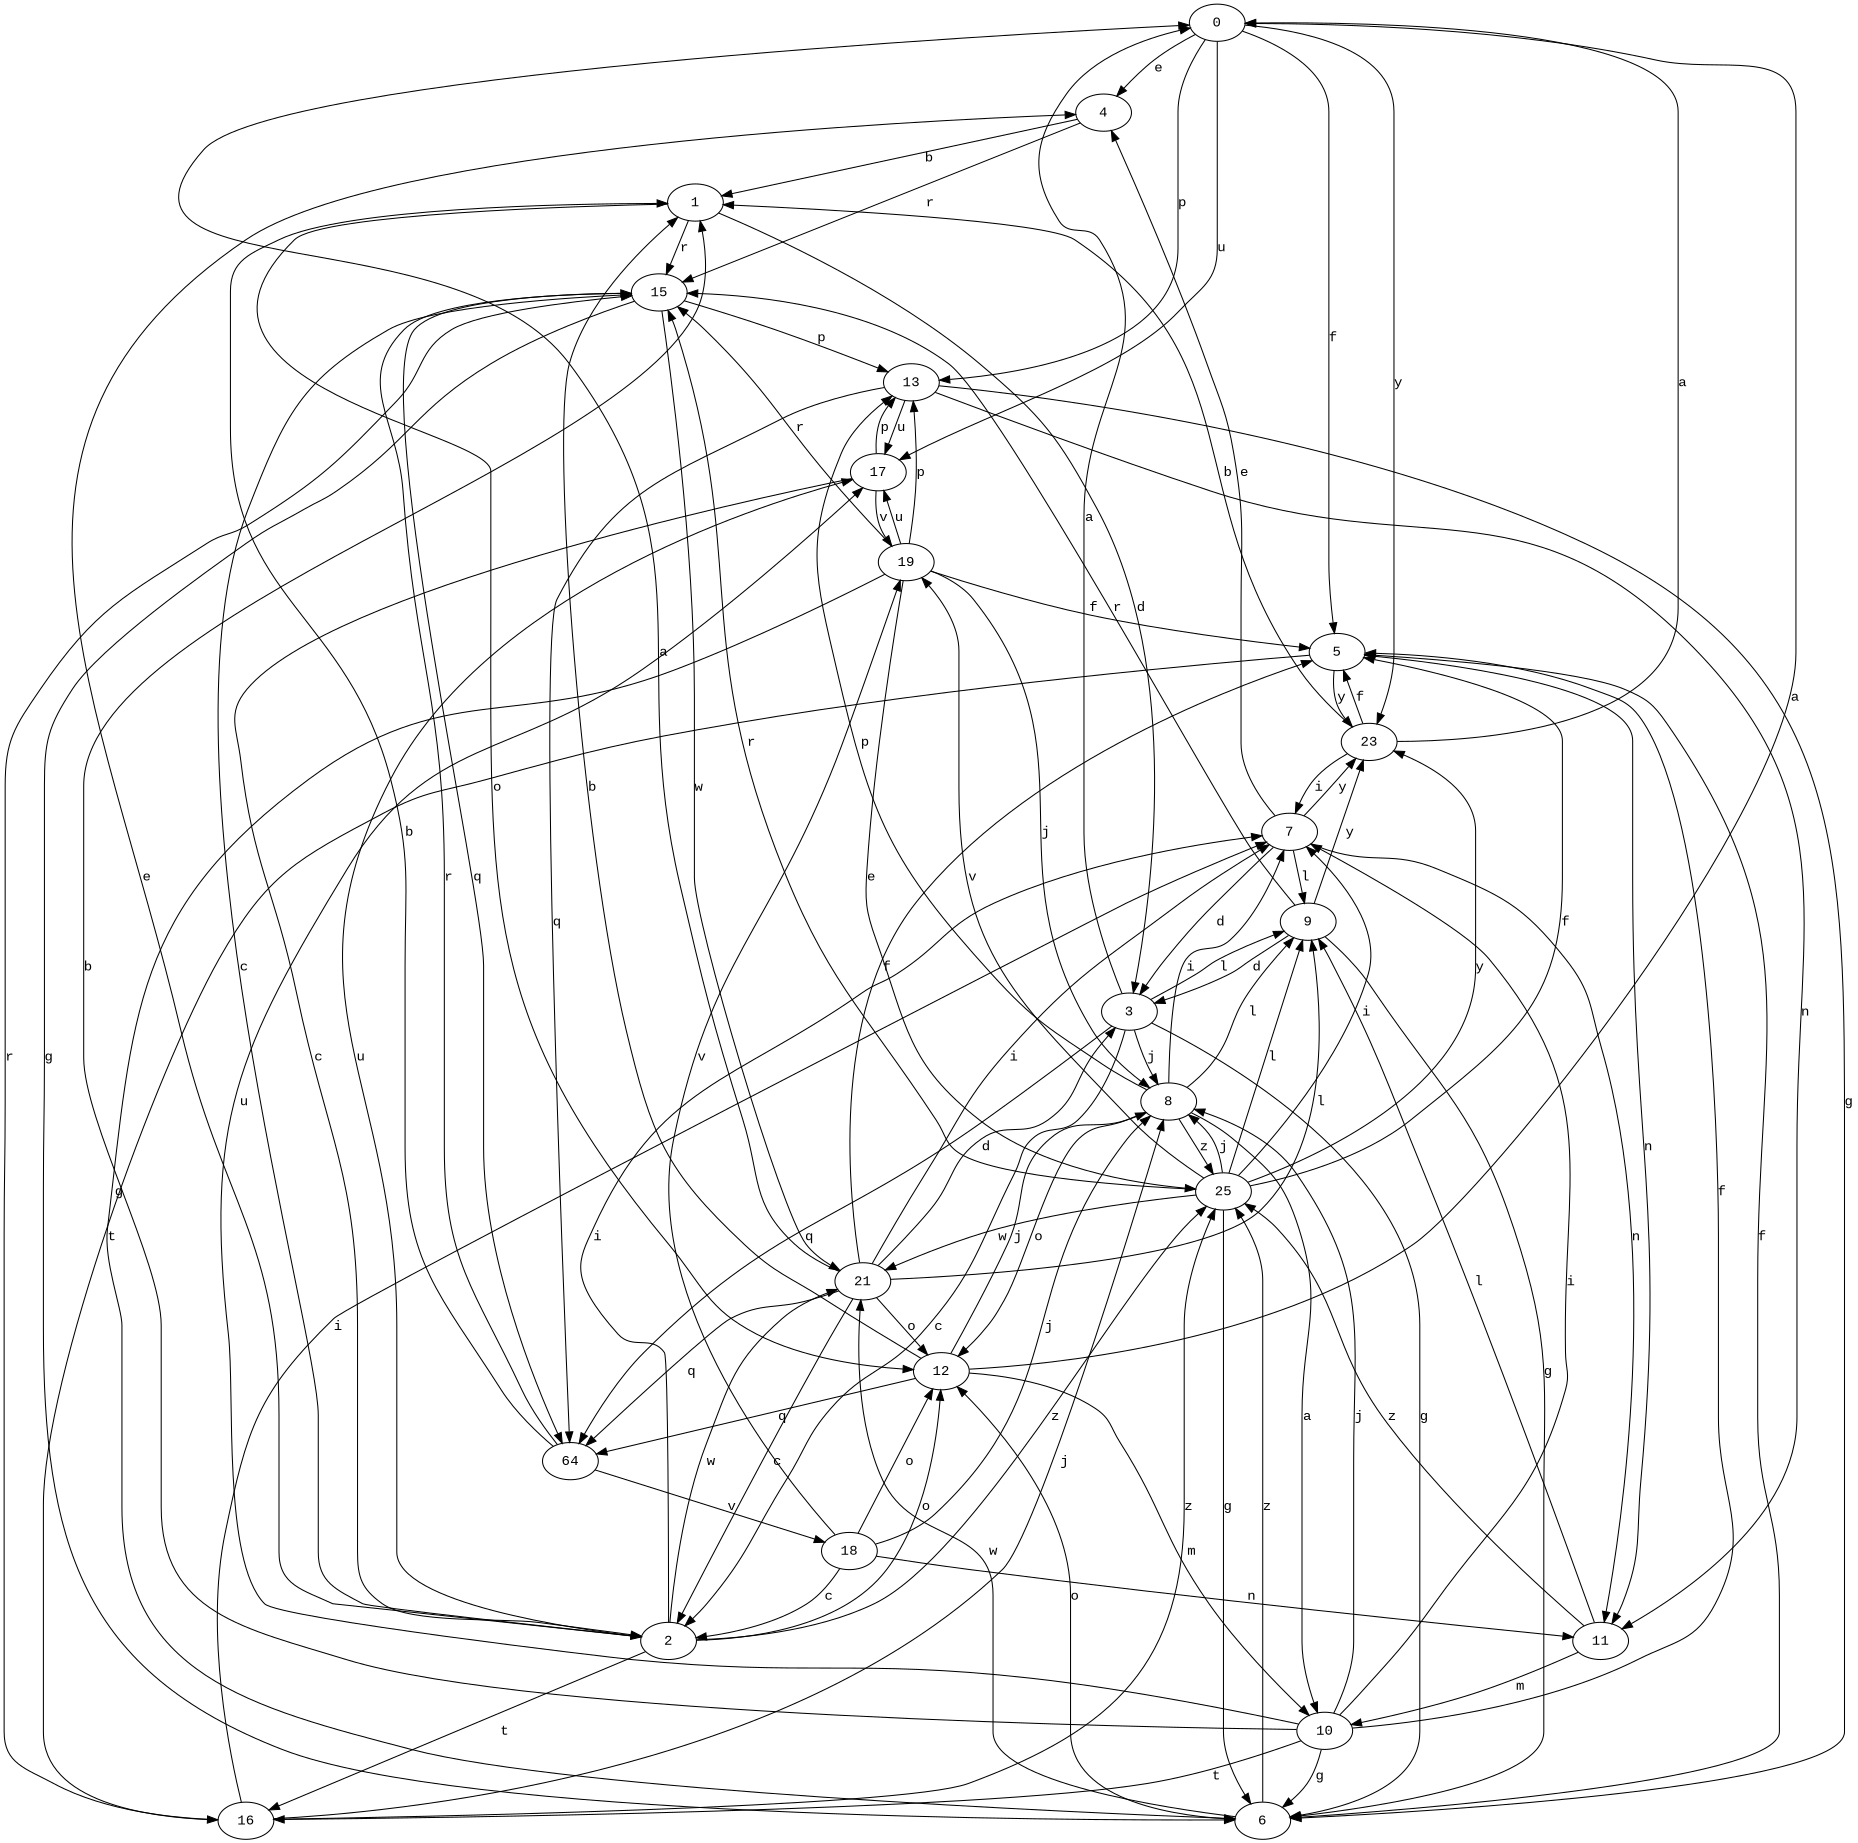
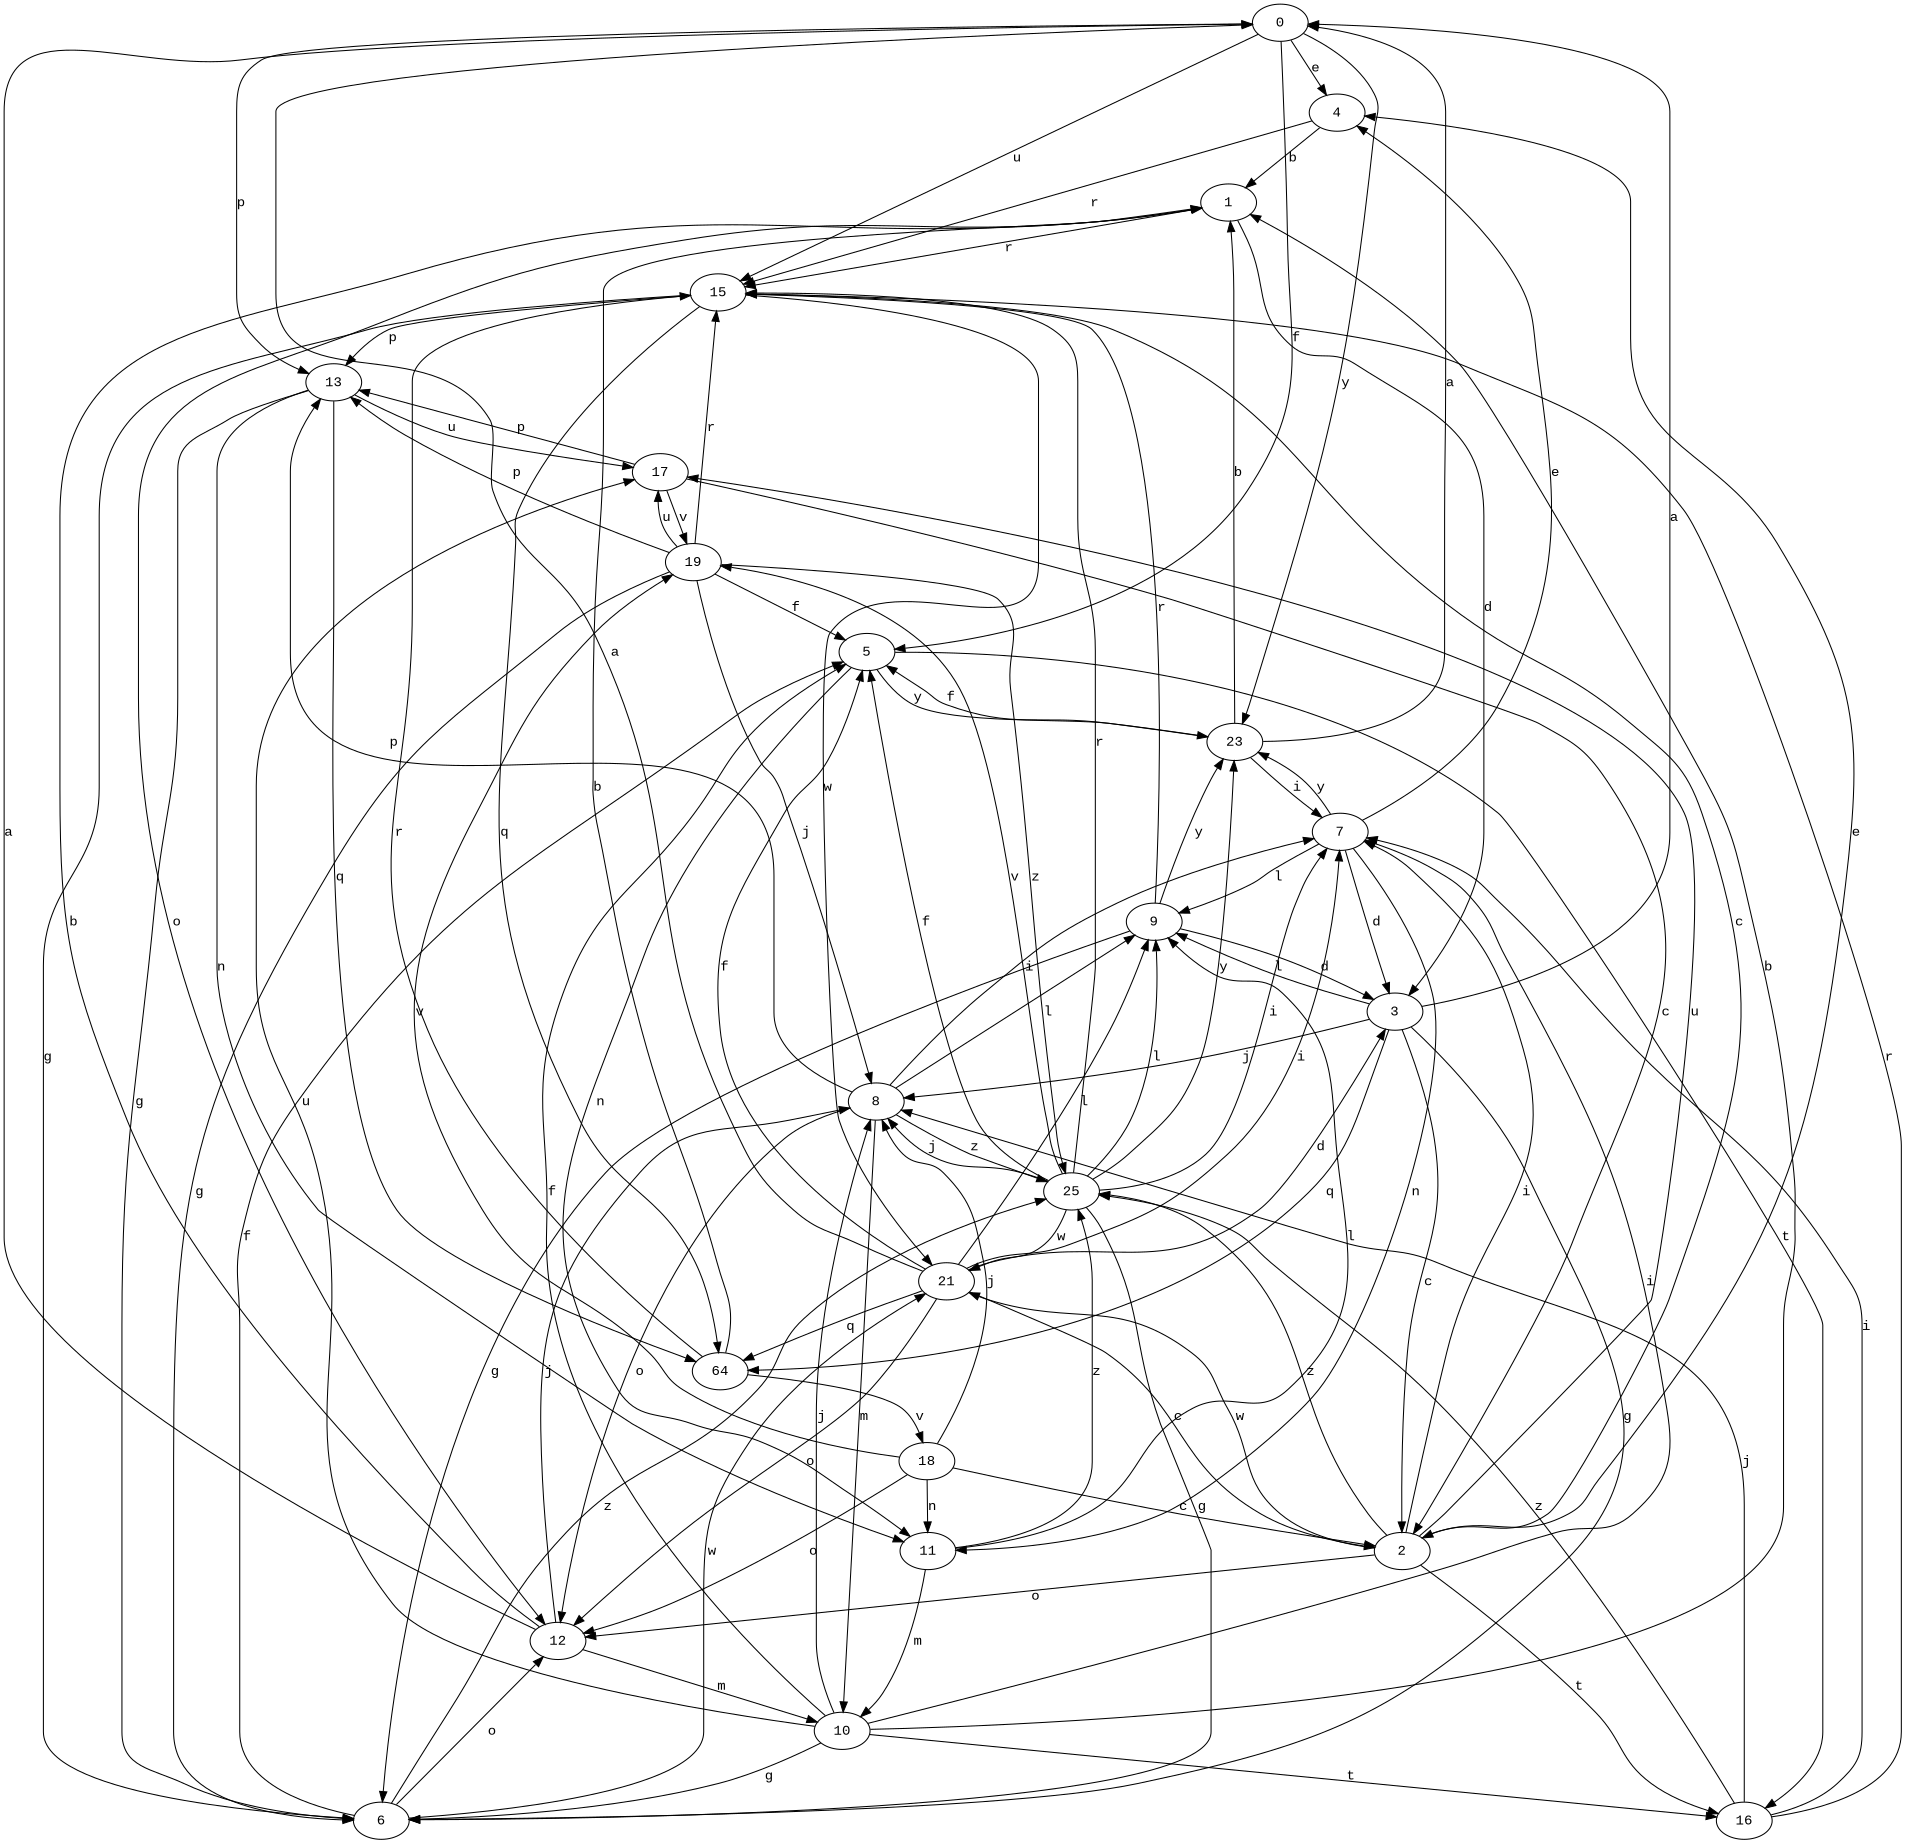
edge "0" -> "17": now "0" -> "15"
edge "19" -> "25": label "e" -> "z"
edge "12" -> "64": removed, label "q"
edge "8" -> "10": label "a" -> "m"
